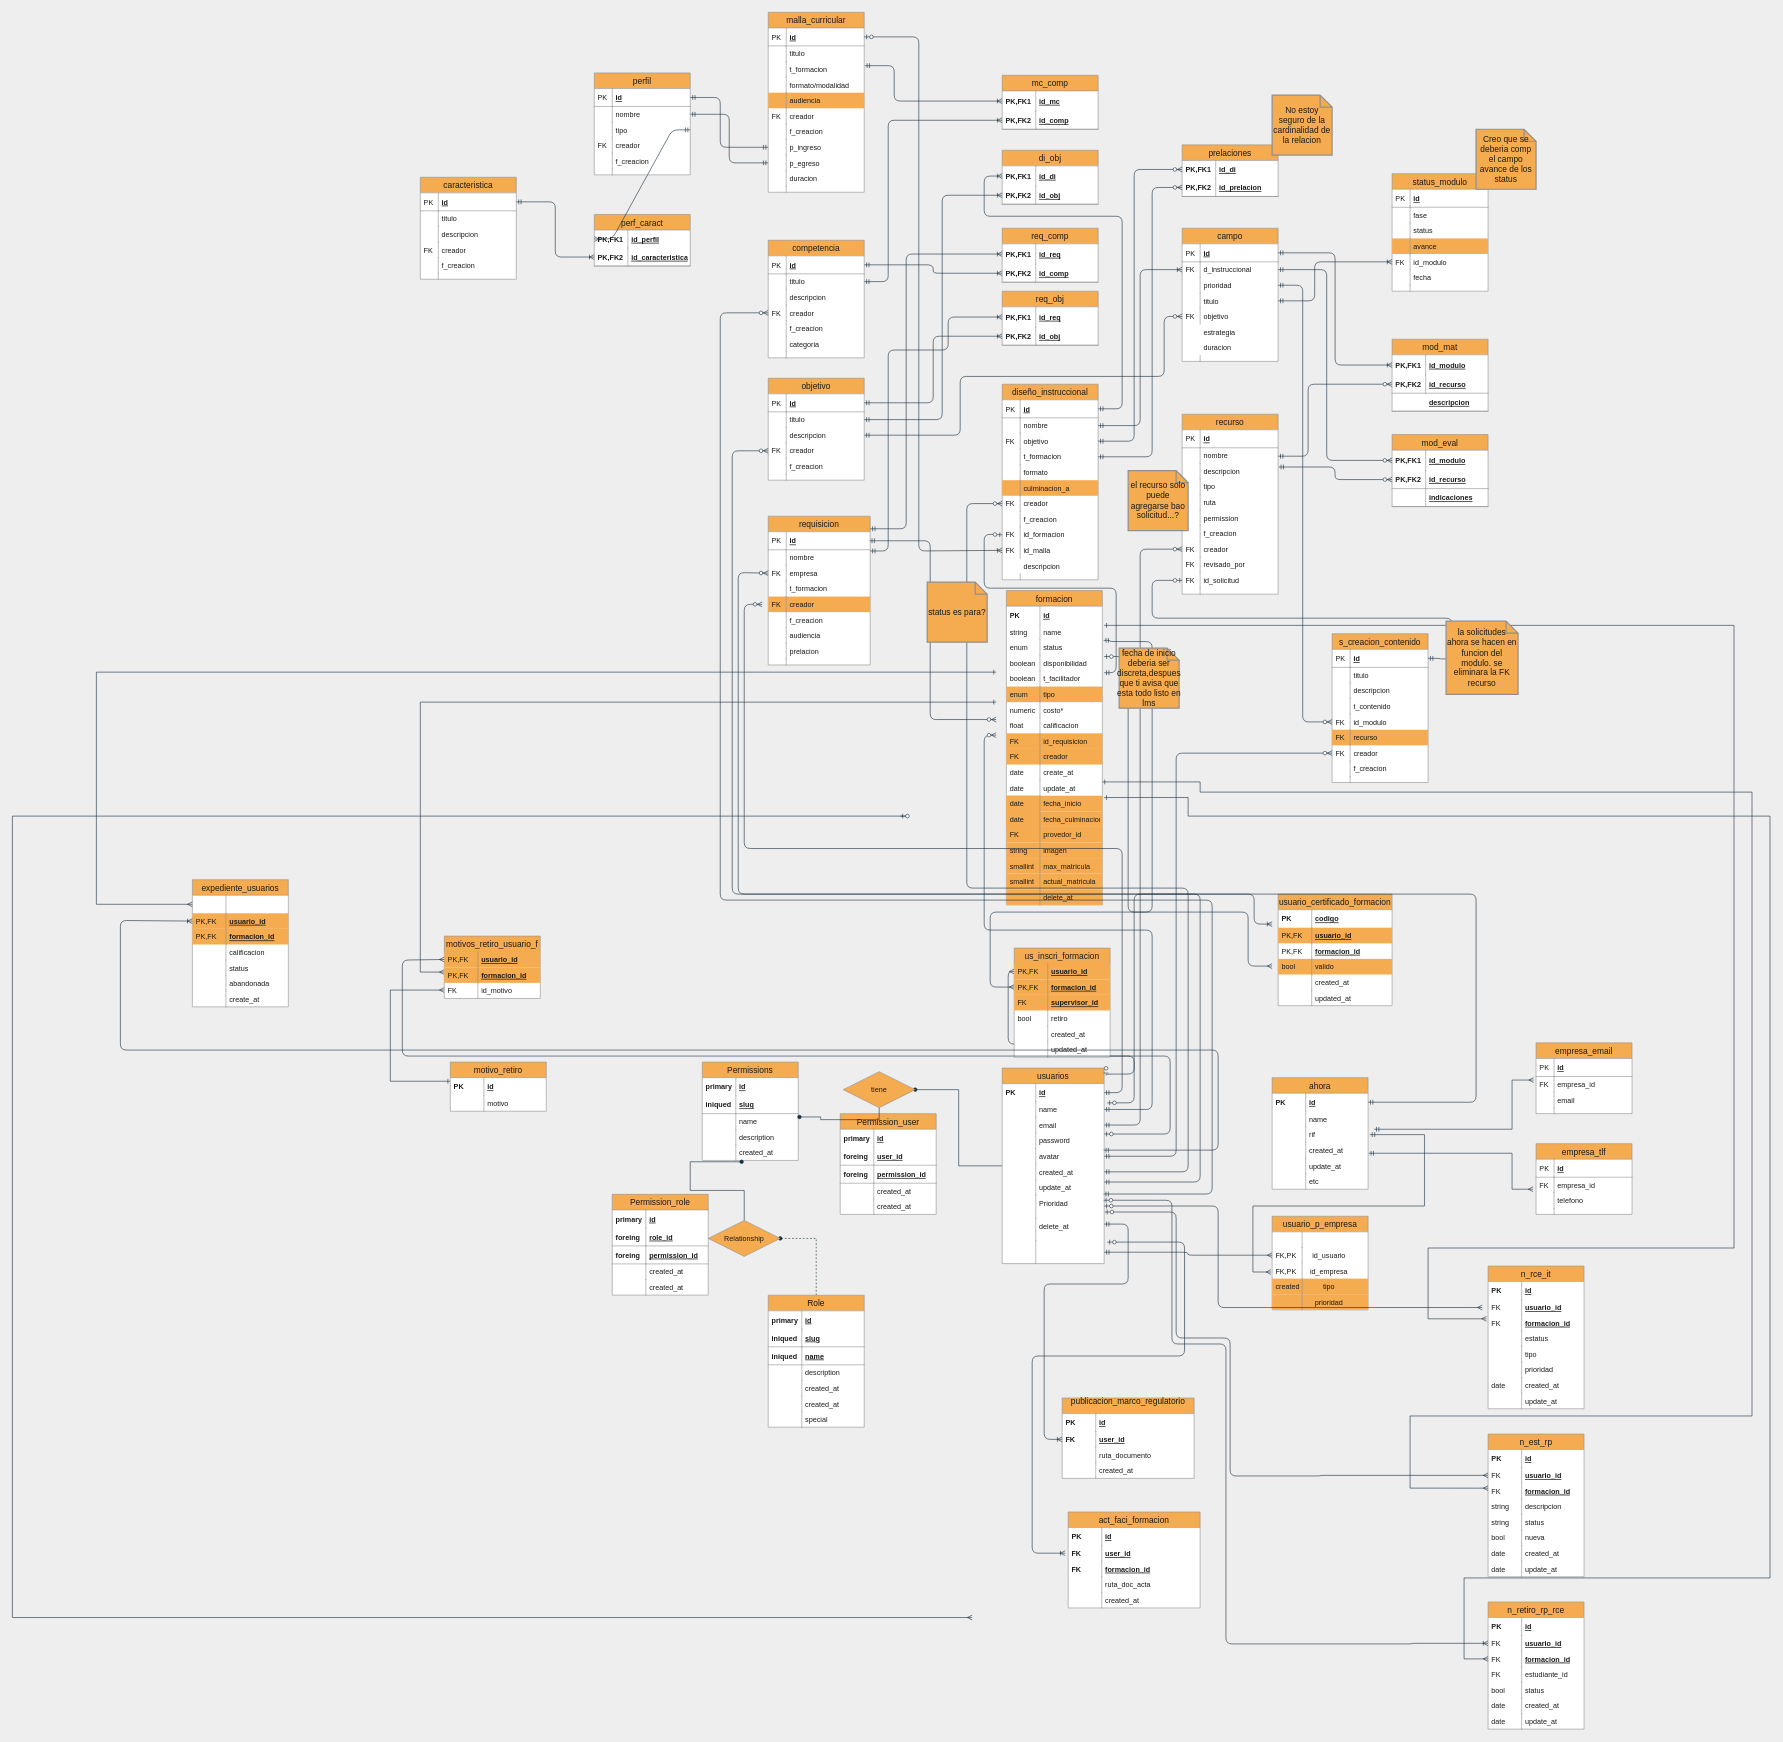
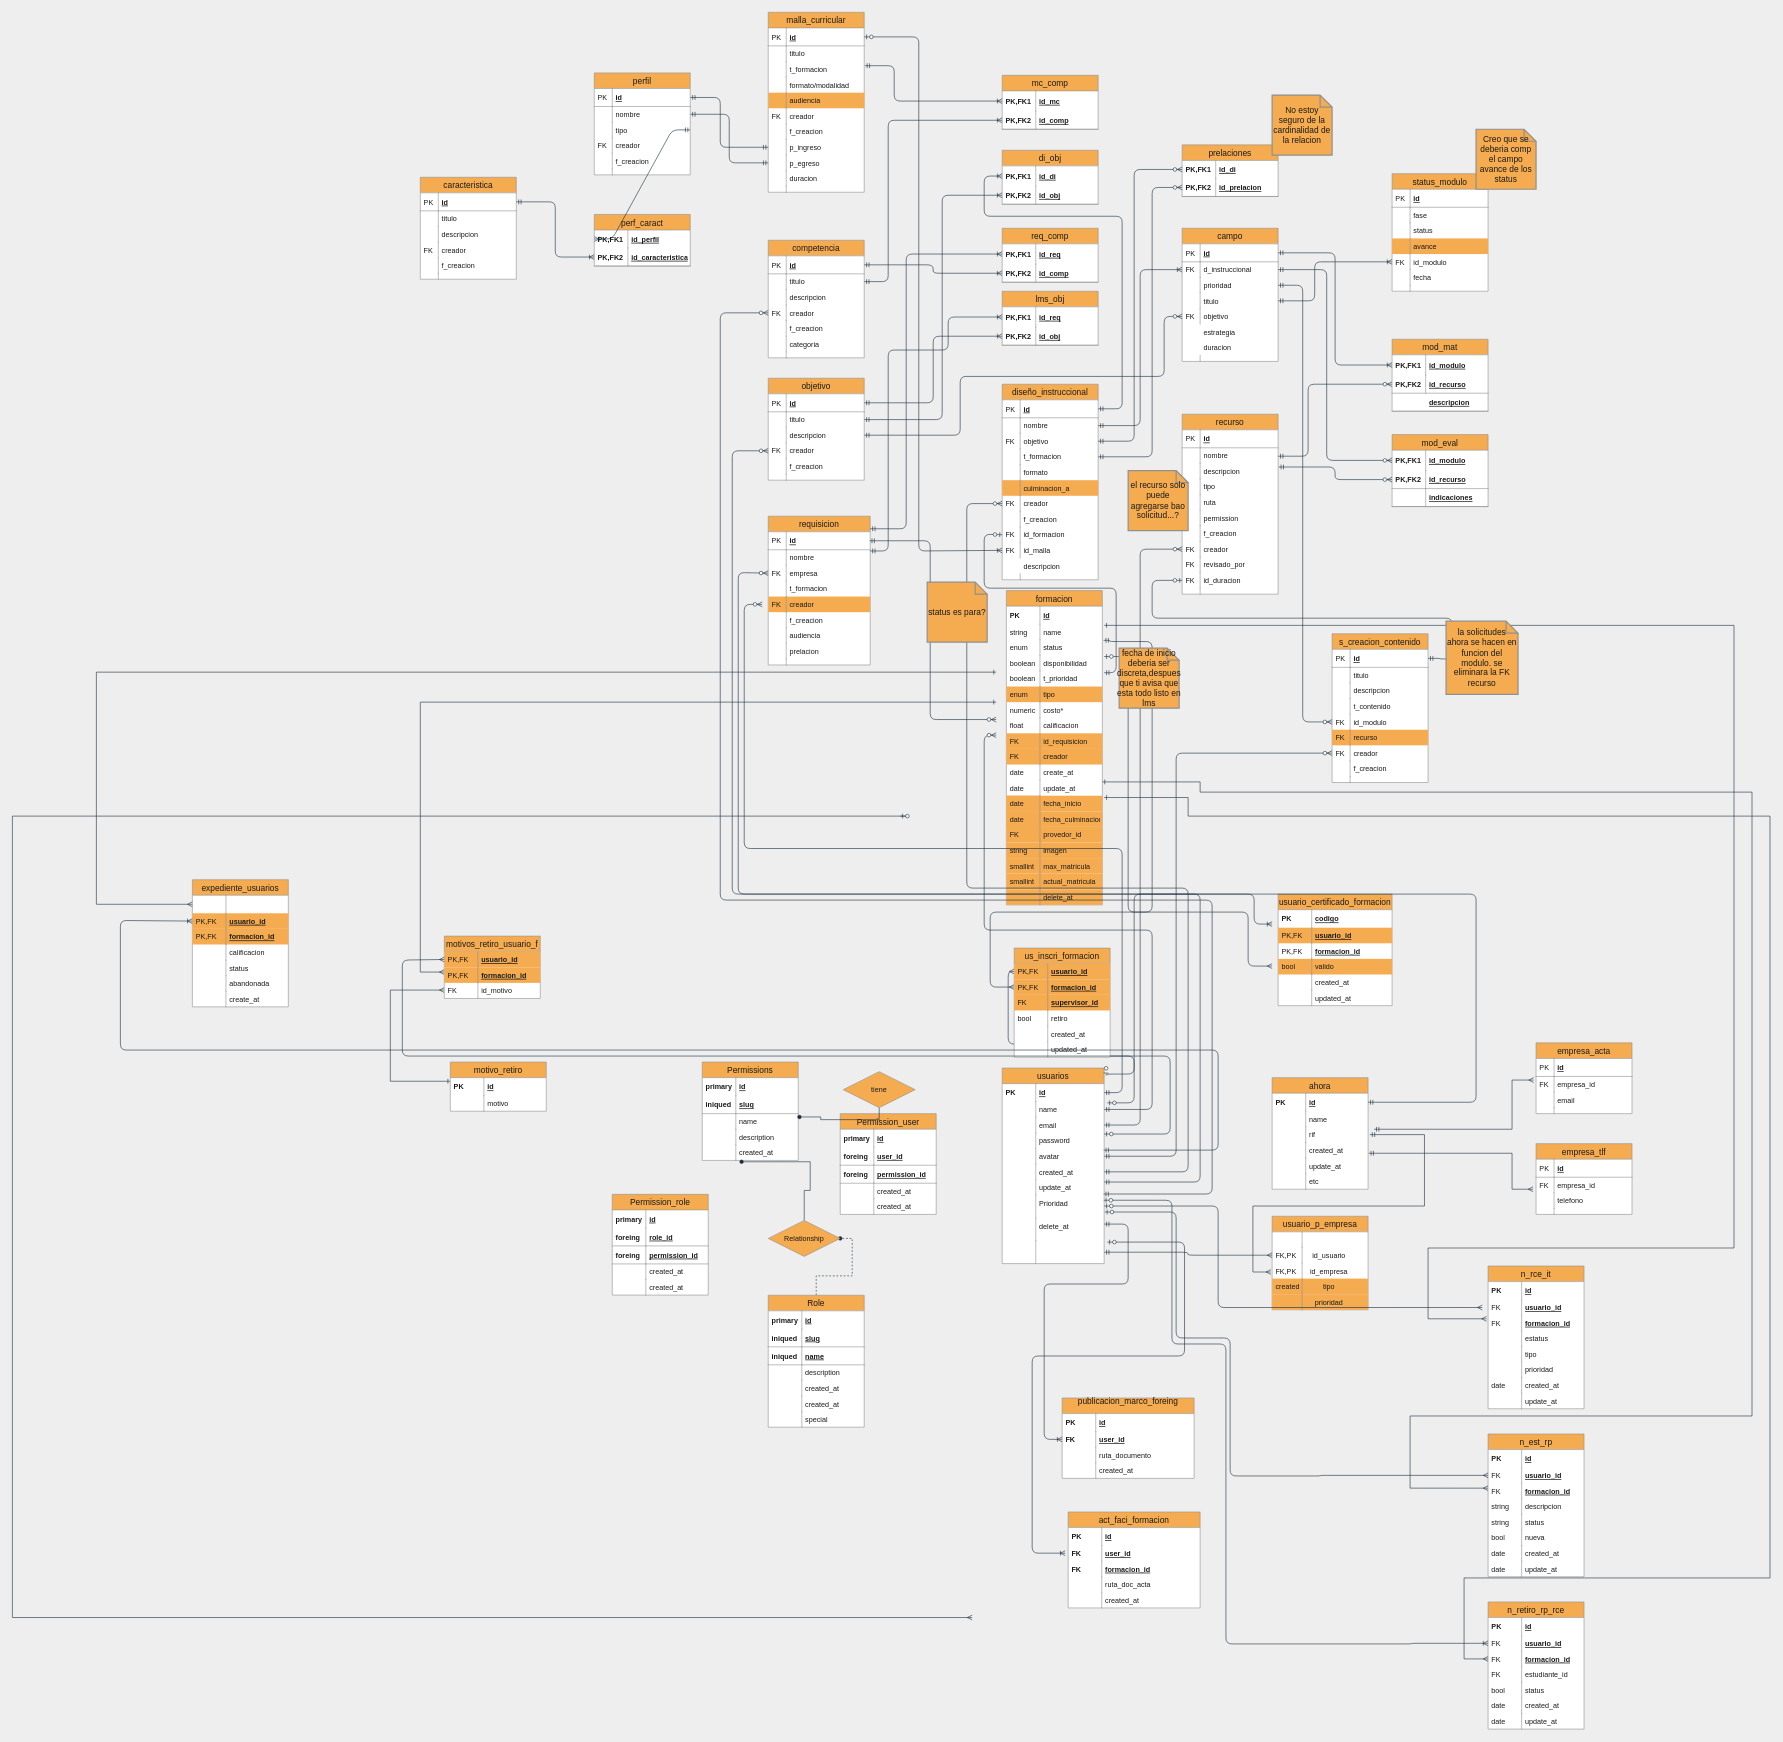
node "req_obj": label "req_obj" -> "lms_obj"
node "id_solicitud": label "id_solicitud" -> "id_duracion"
node "t_facilitador": label "t_facilitador" -> "t_prioridad"
node "empresa_email": label "empresa_email" -> "empresa_acta"
edge "usuarios" -> "tiene": removed
node "Relationship": moved (744, 1239) -> (804, 1239)
node "publicacion_marco_regulatorio": label "publicacion_marco_regulatorio" -> "publicacion_marco_foreing"
